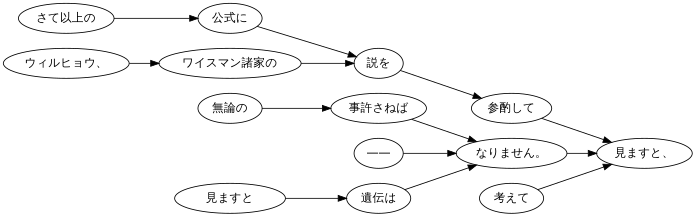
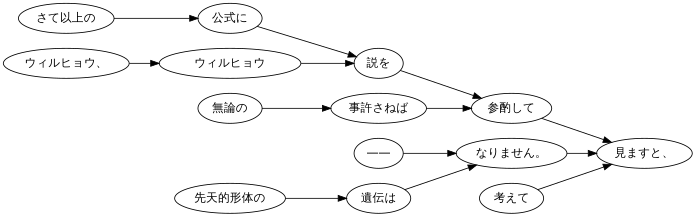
node "ワイスマン諸家の": label "ワイスマン諸家の" -> "ウィルヒョウ"
edge "事許さねば" -> "なりません。": now "事許さねば" -> "参酌して"
node "見ますと": label "見ますと" -> "先天的形体の"
